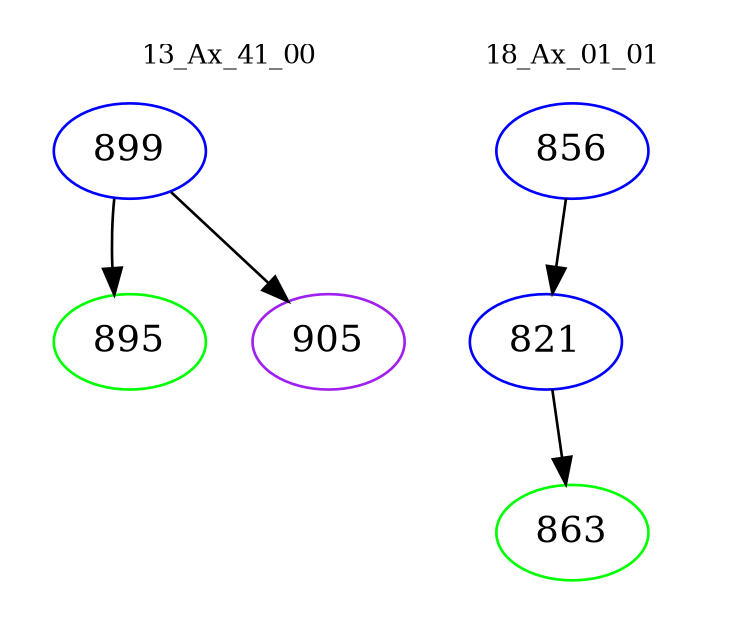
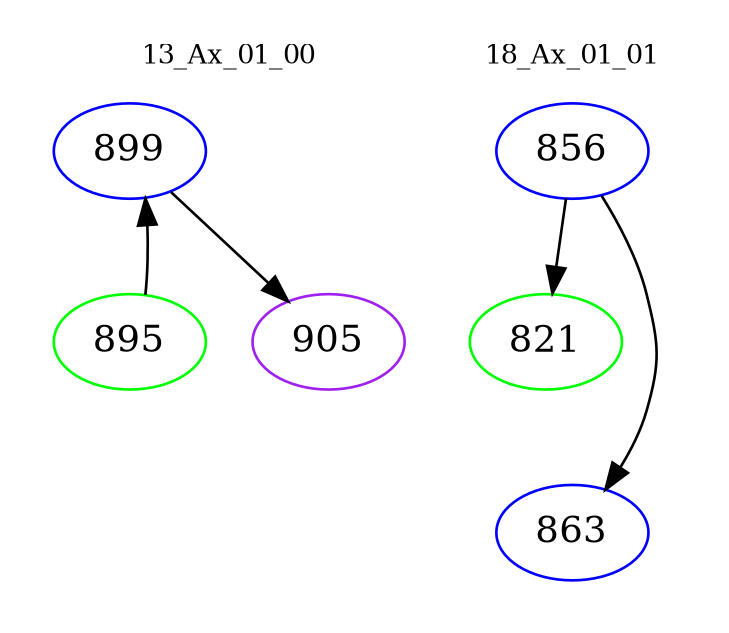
cluster "13_Ax_41_00": label "13_Ax_41_00" -> "13_Ax_01_00"
edge "899" -> "895": reversed
node "821": color blue -> green
edge "821" -> "863": now "856" -> "863"
node "863": color green -> blue
